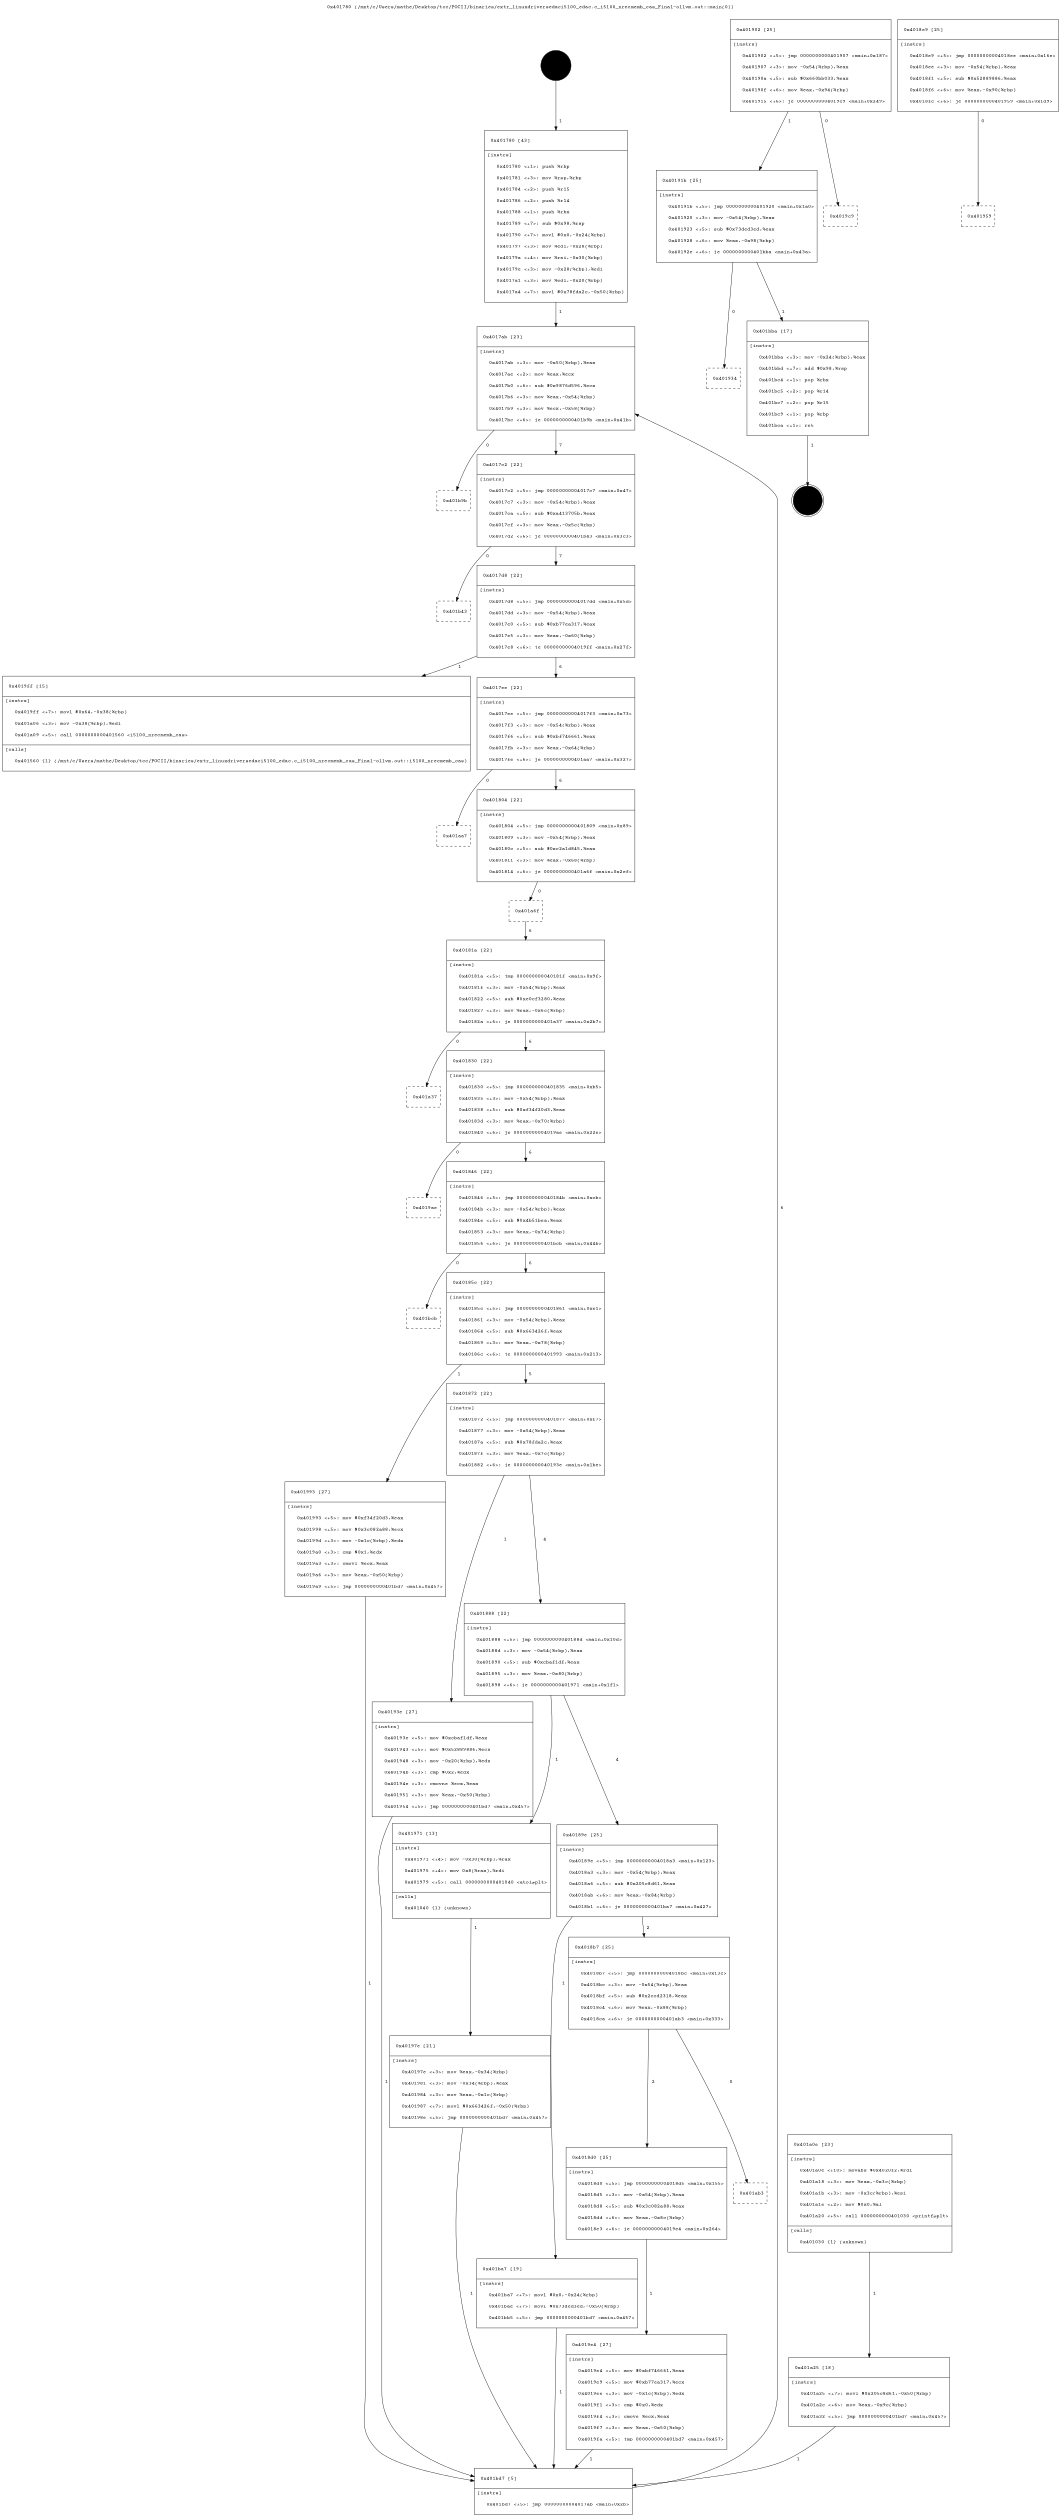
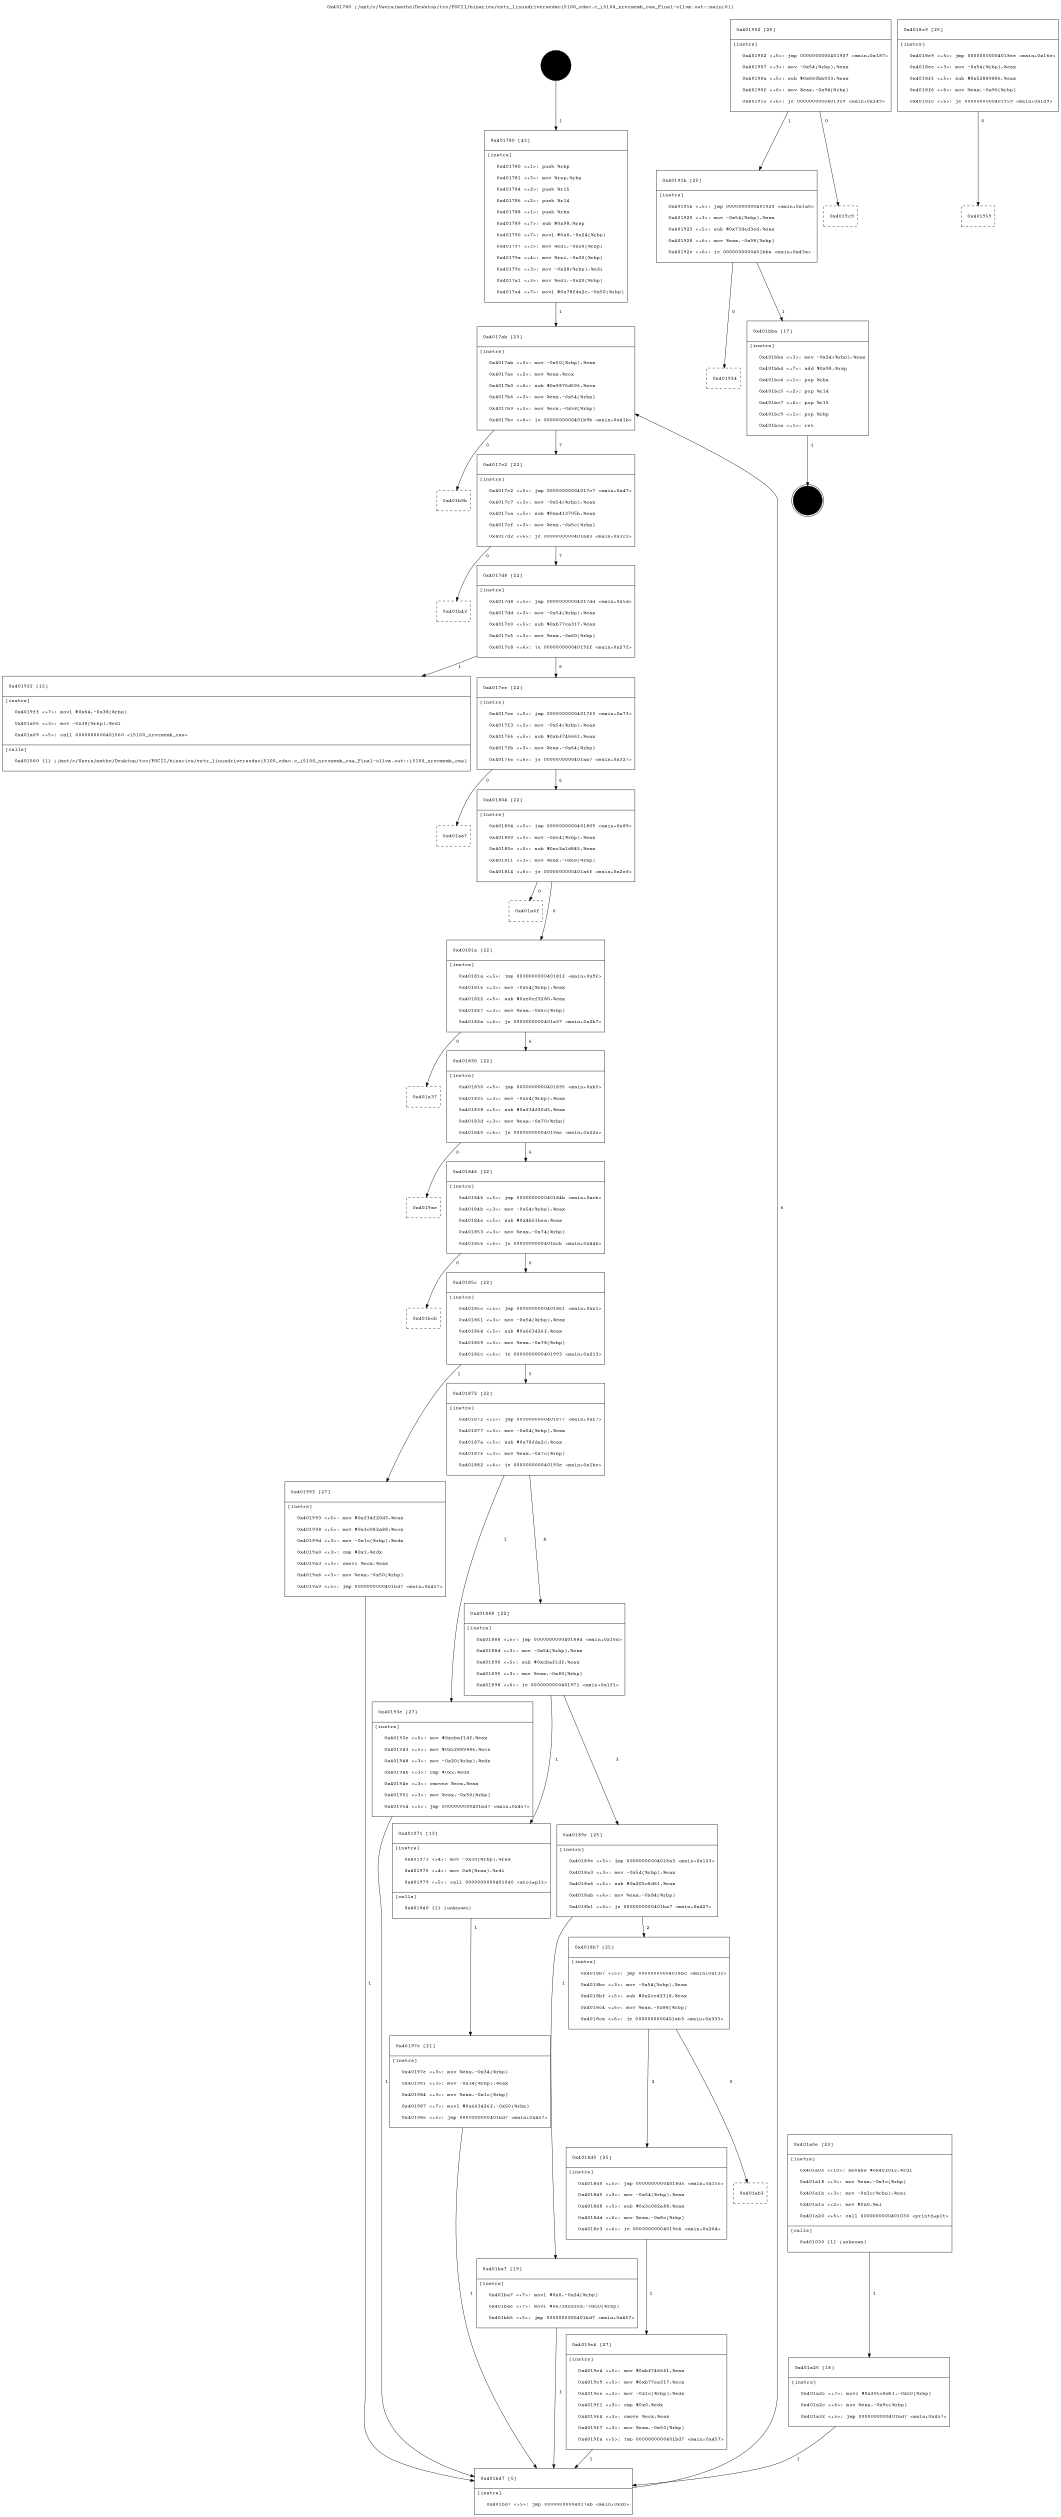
edge "0x401a6f" -> "0x40181a [22]": now "0x401804 [22]" -> "0x40181a [22]"
edge "0x401888 [22]" -> "0x40189e [25]": label " 4" -> " 3"
